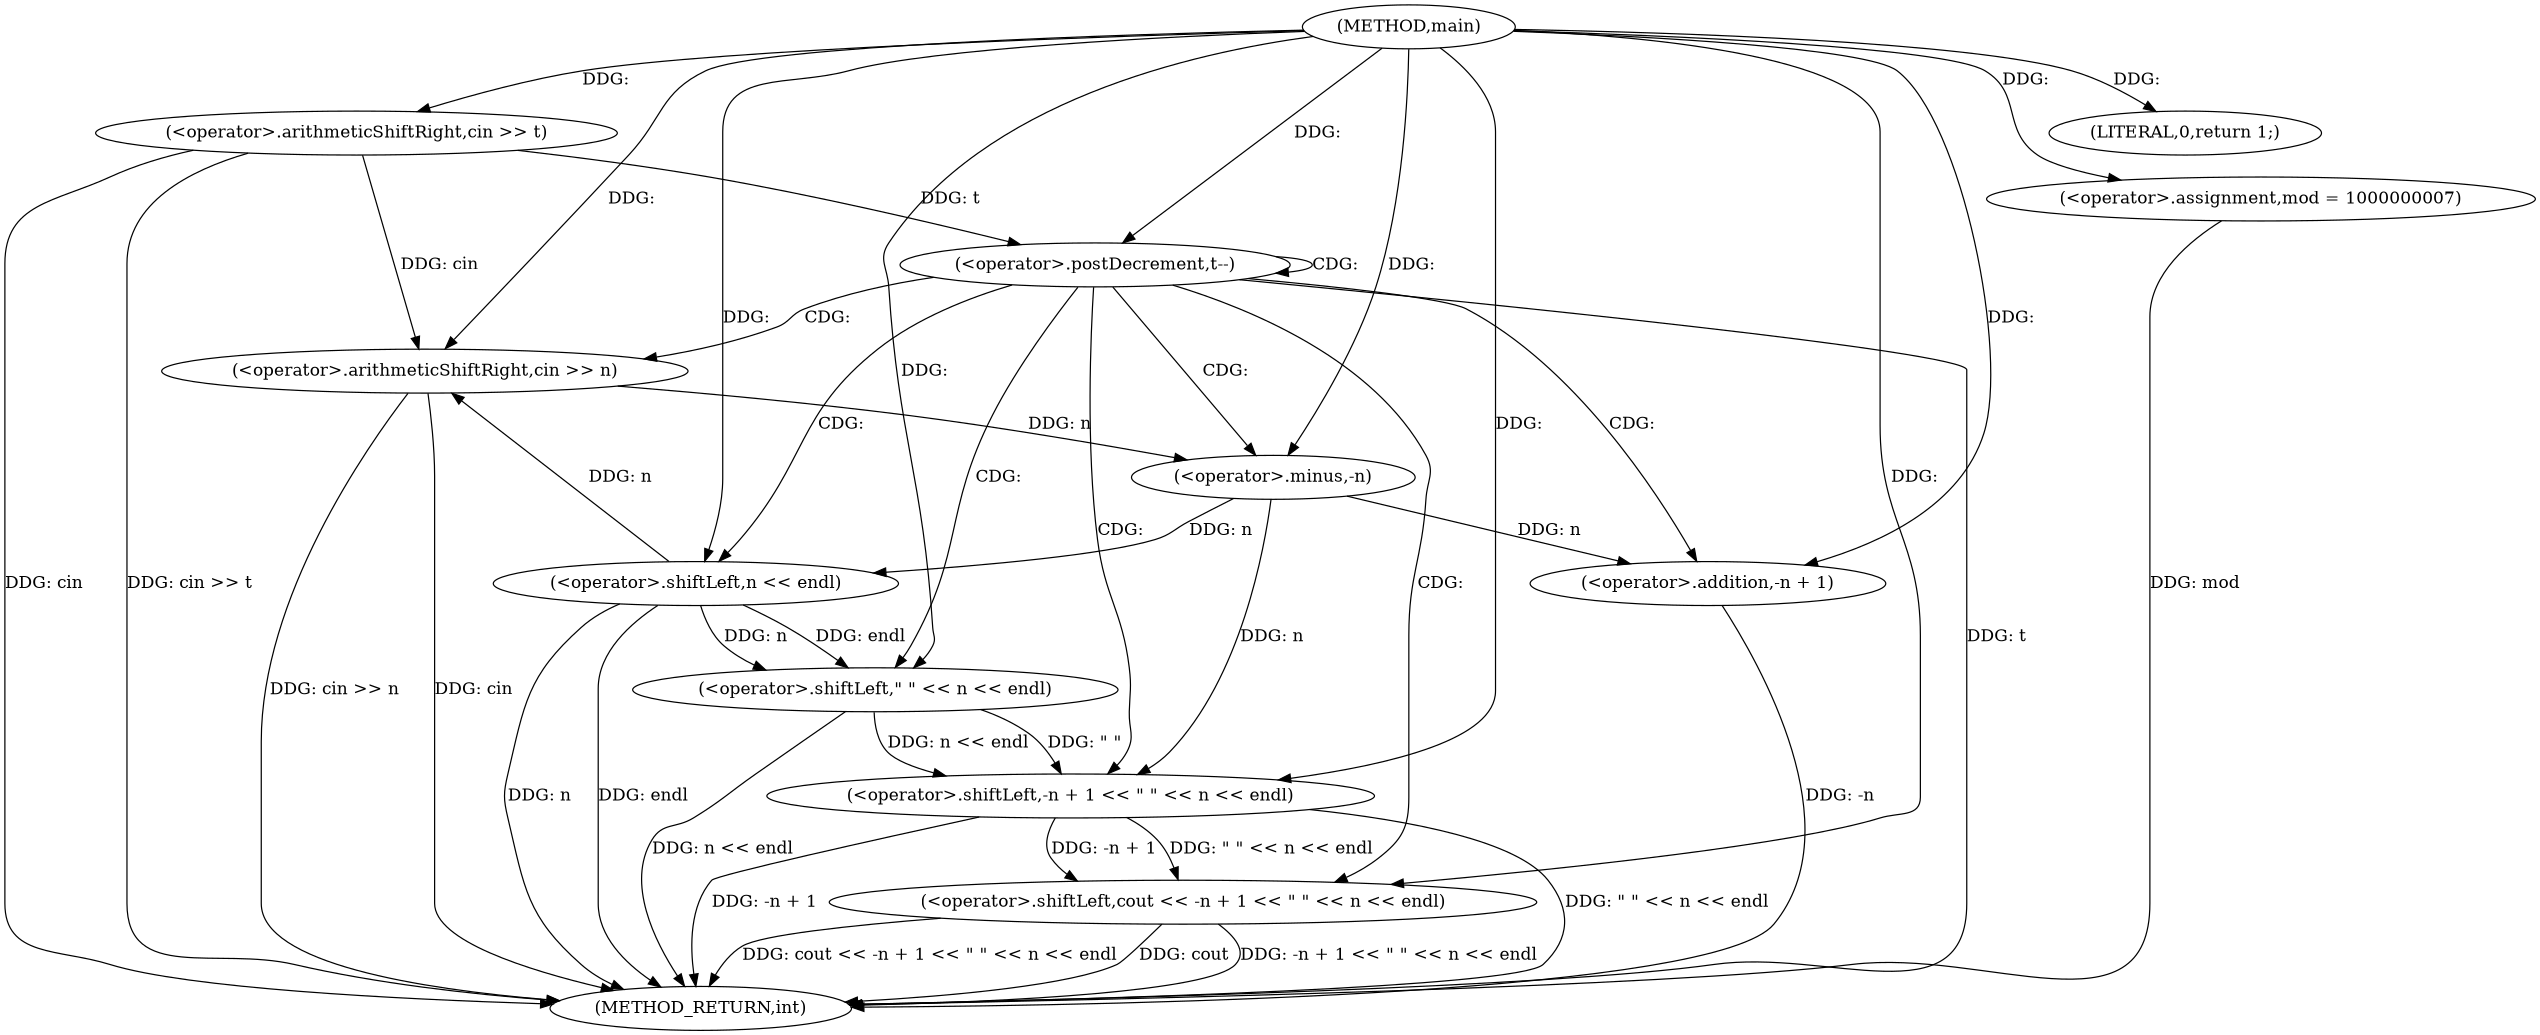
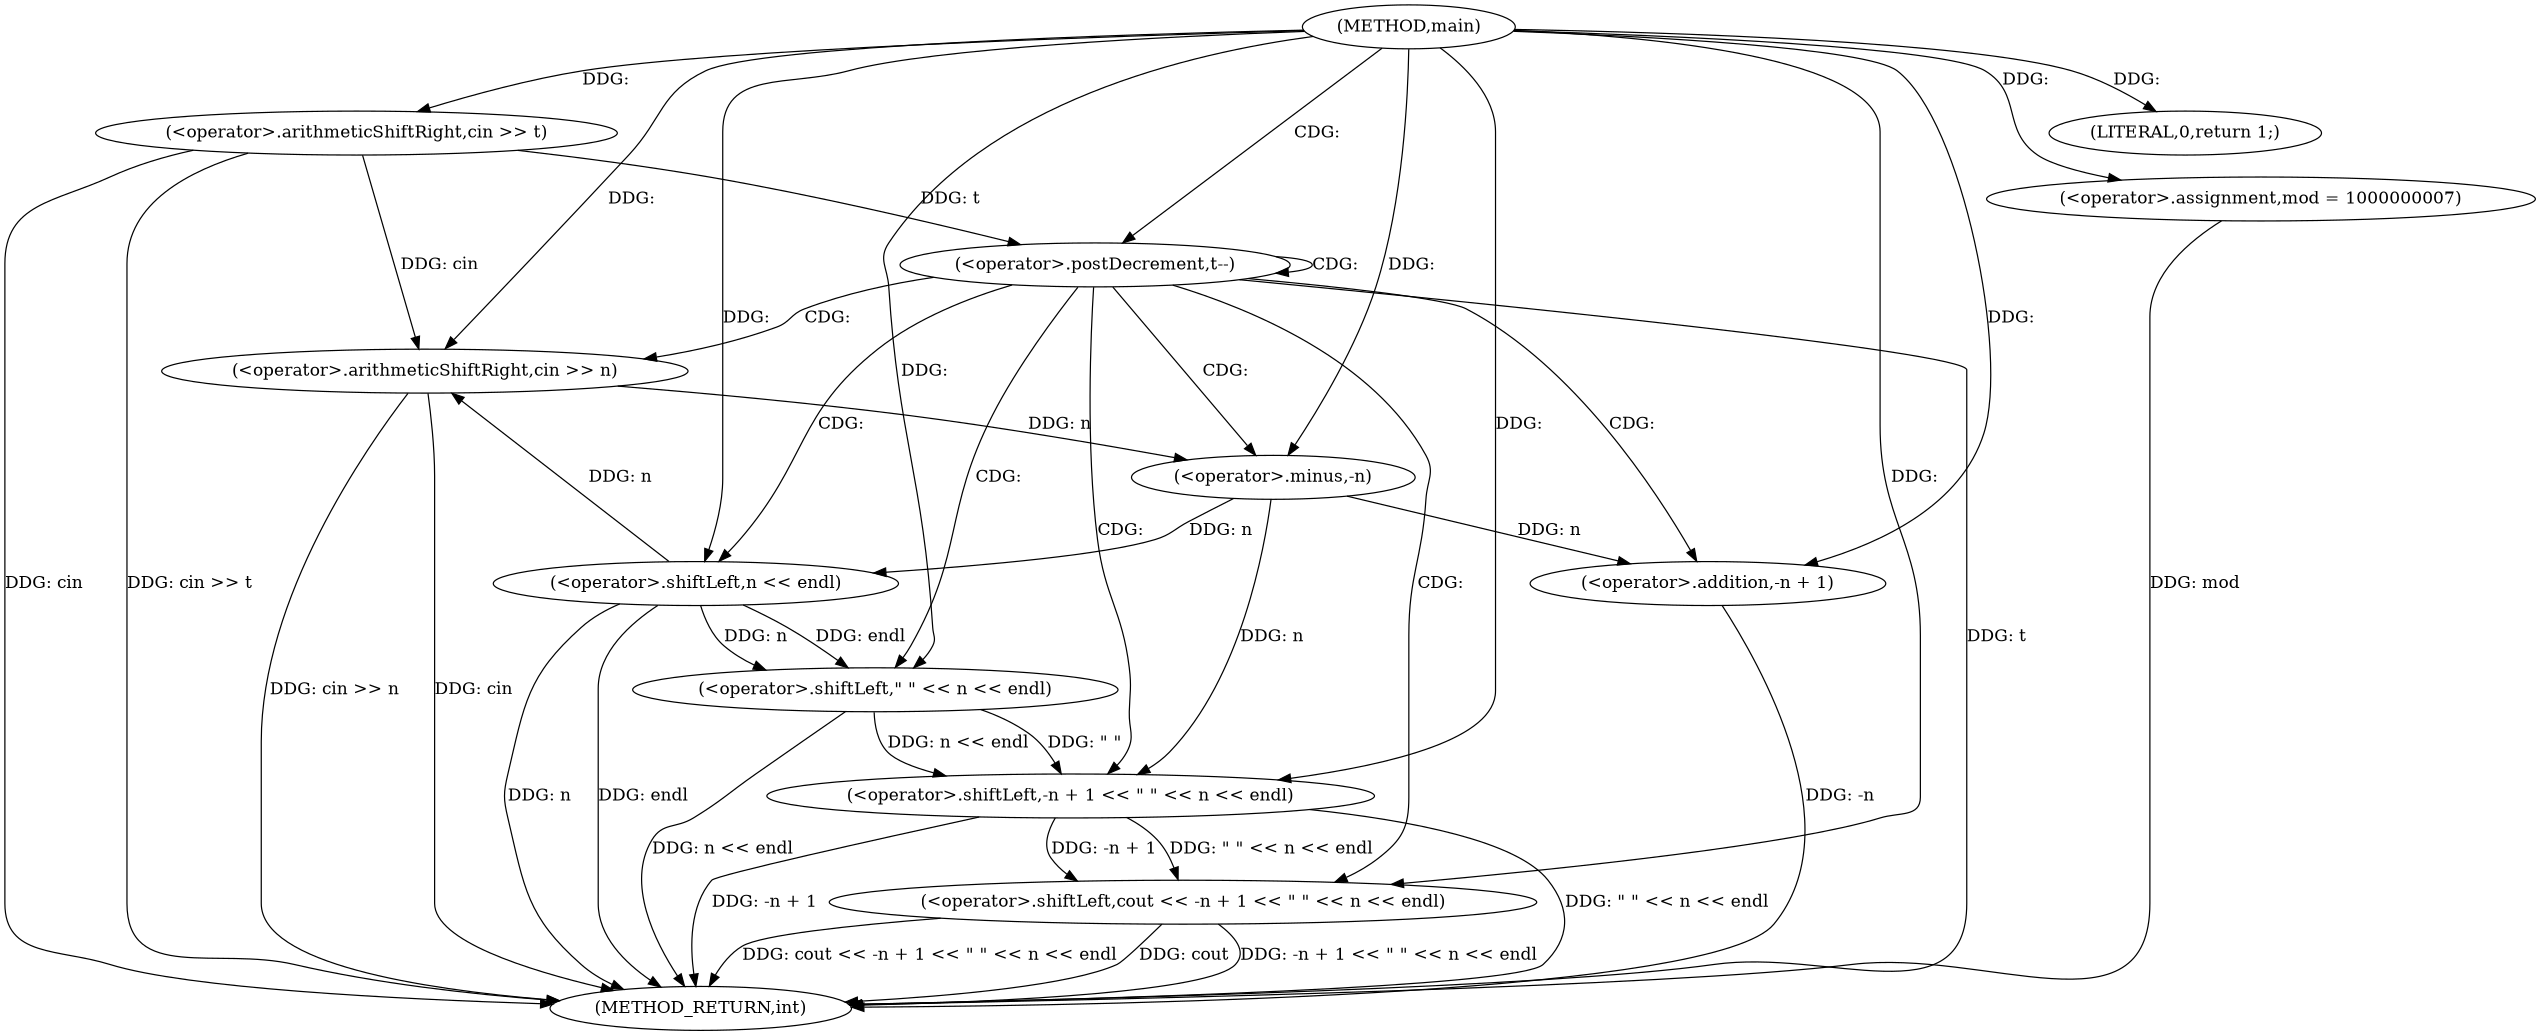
edge "(METHOD,main)" -> "(<operator>.postDecrement,t--)": label "DDG: " -> "CDG: "
